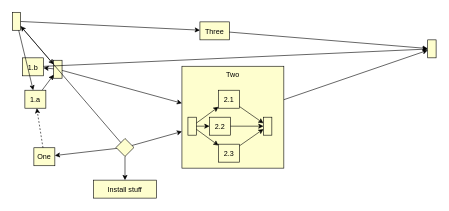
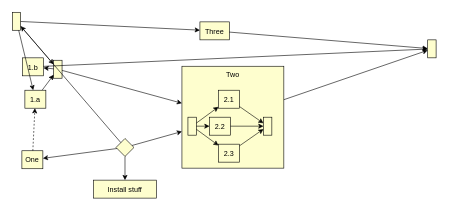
node "One": moved (44, 157) -> (32, 160)
